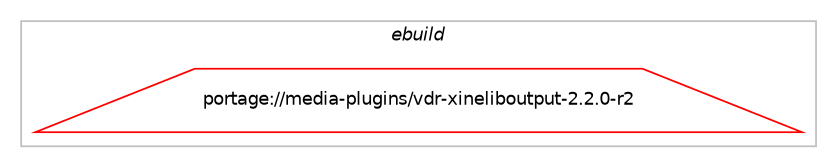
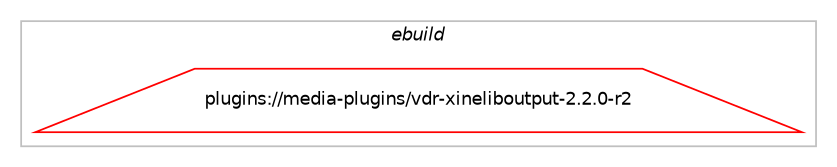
node "portage://media-plugins/vdr-xineliboutput-2.2.0-r2": label "portage://media-plugins/vdr-xineliboutput-2.2.0-r2" -> "plugins://media-plugins/vdr-xineliboutput-2.2.0-r2"
